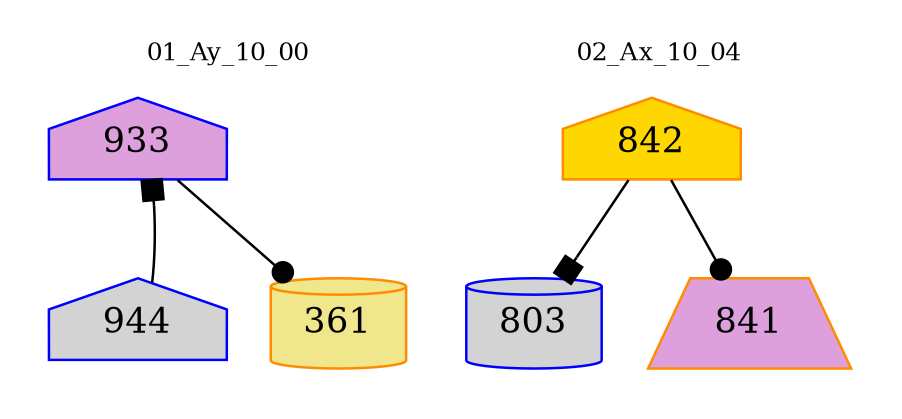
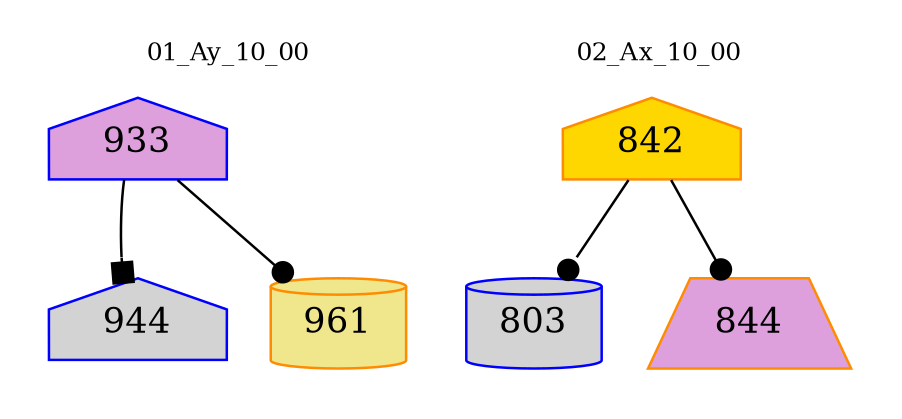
cluster "02_Ax_10_04": label "02_Ax_10_04" -> "02_Ax_10_00"
edge "842" -> "803": arrowhead box -> dot
edge "944" -> "933": reversed
node "361": label "361" -> "961"
node "841": label "841" -> "844"
